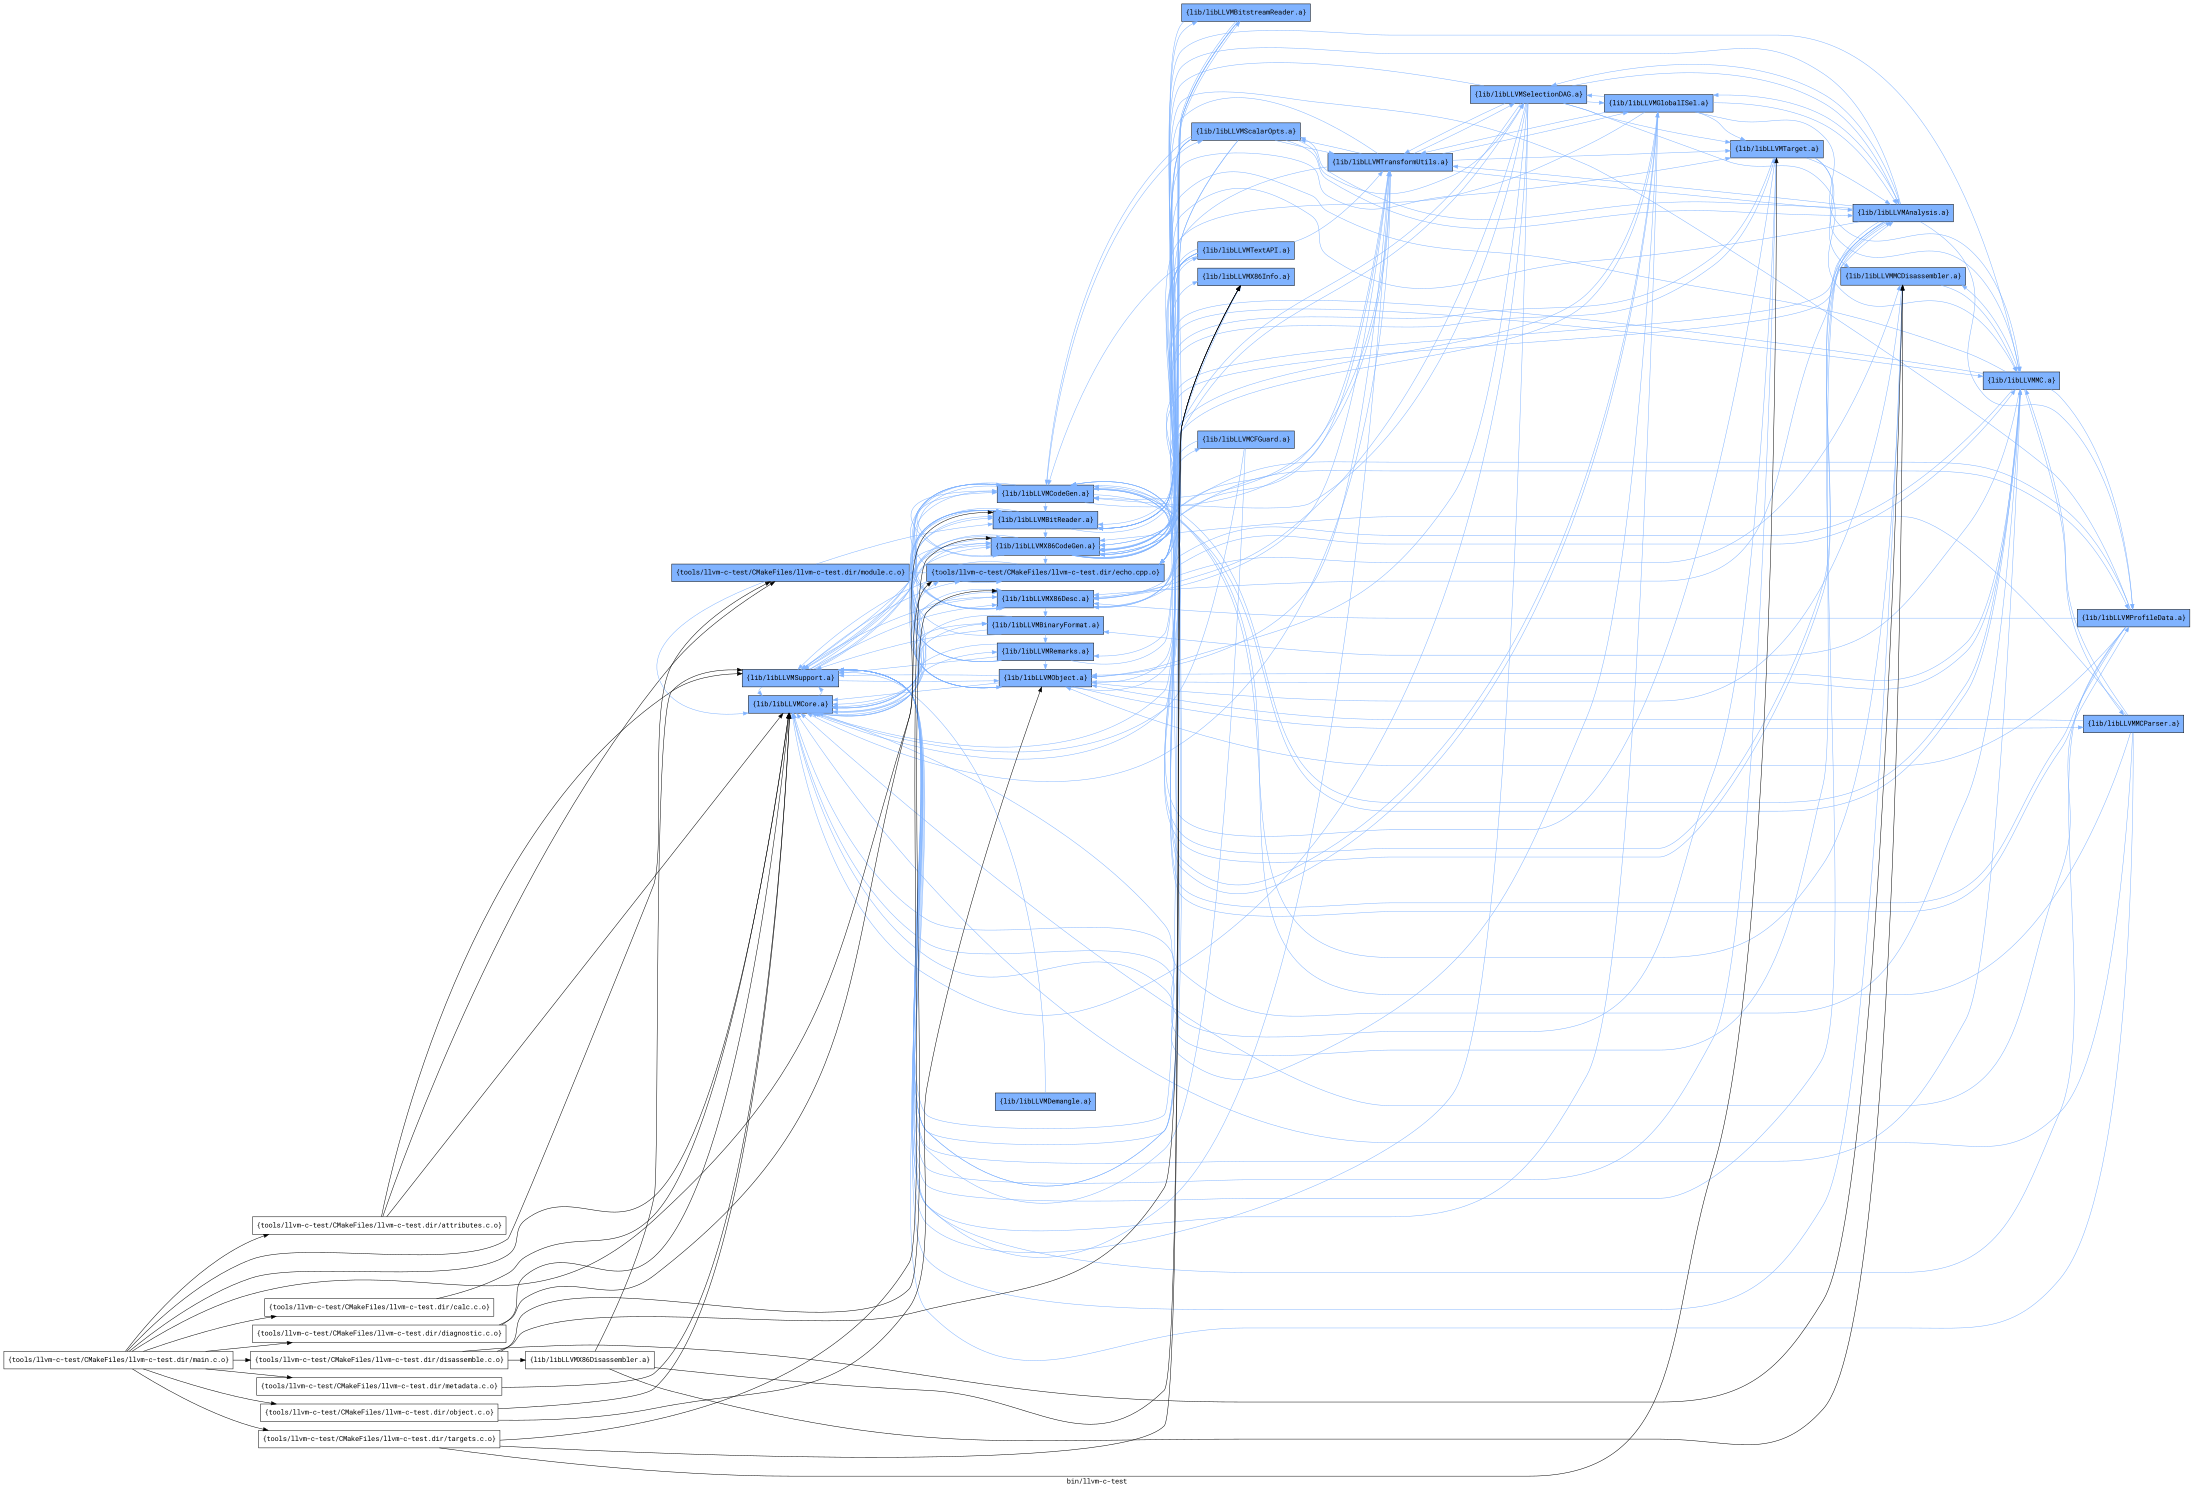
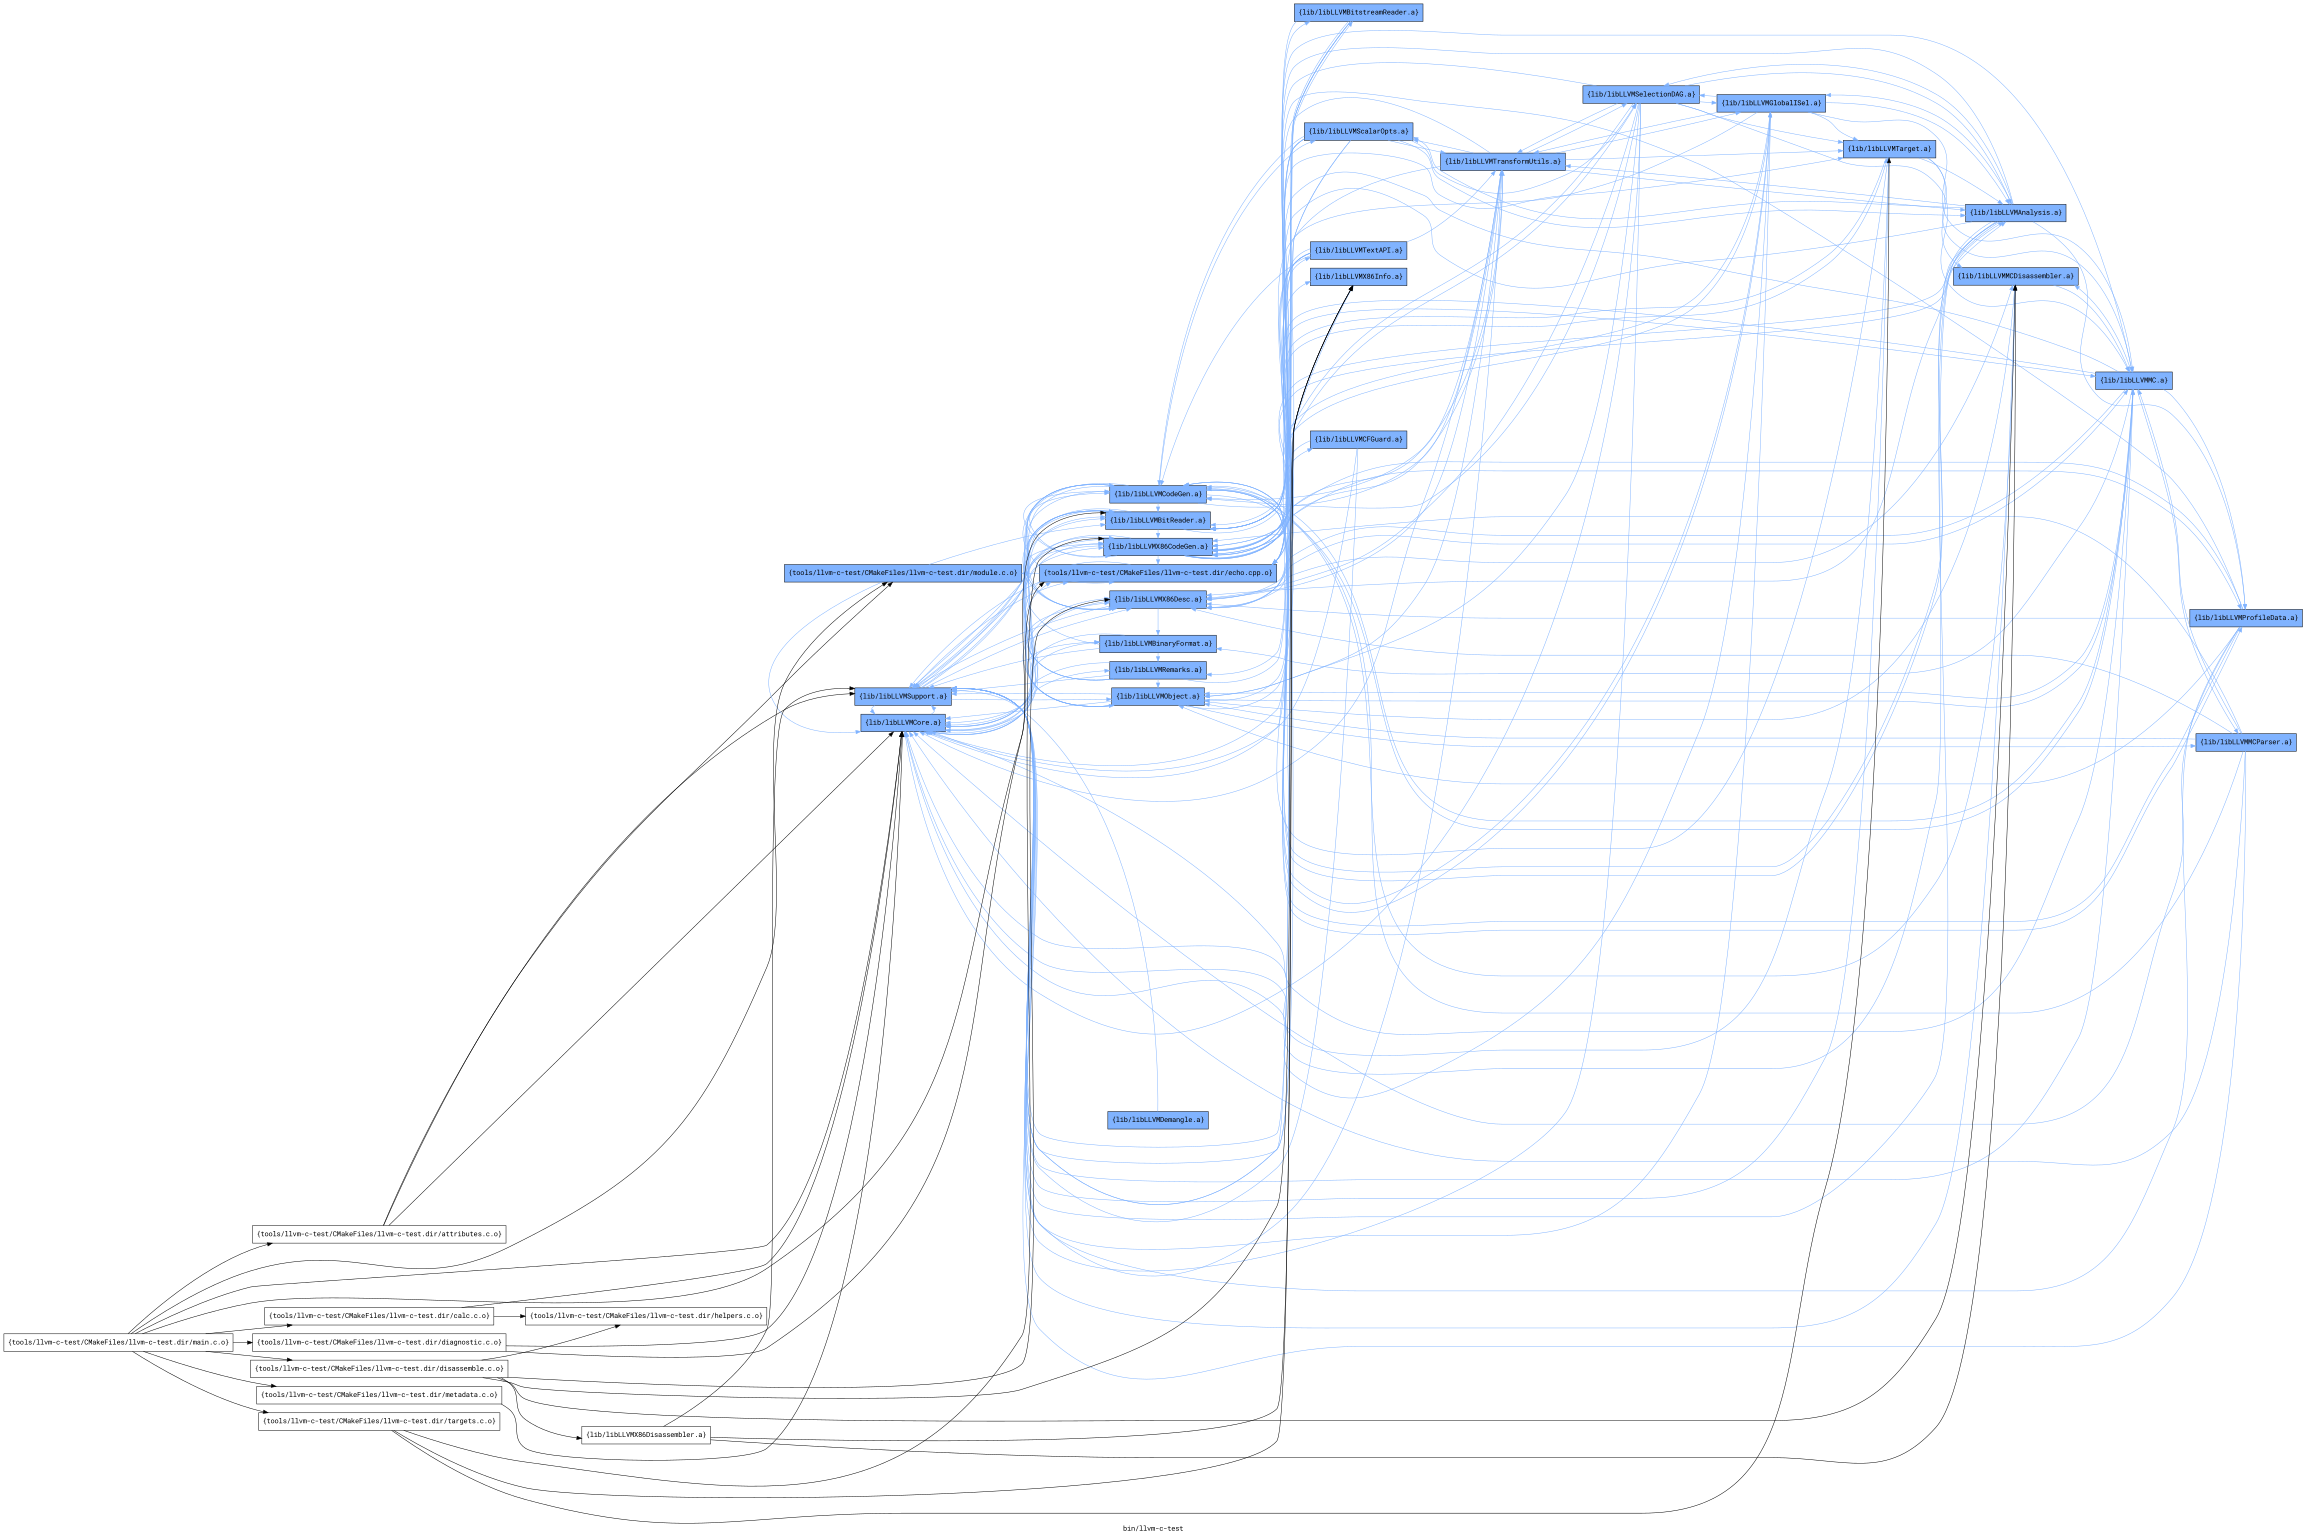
edge "{lib/libLLVMMCParser.a}" -> "{lib/libLLVMX86Desc.a}": added
node "{tools/llvm-c-test/CMakeFiles/llvm-c-test.dir/helpers.c.o}": added
node "{tools/llvm-c-test/CMakeFiles/llvm-c-test.dir/object.c.o}": removed
